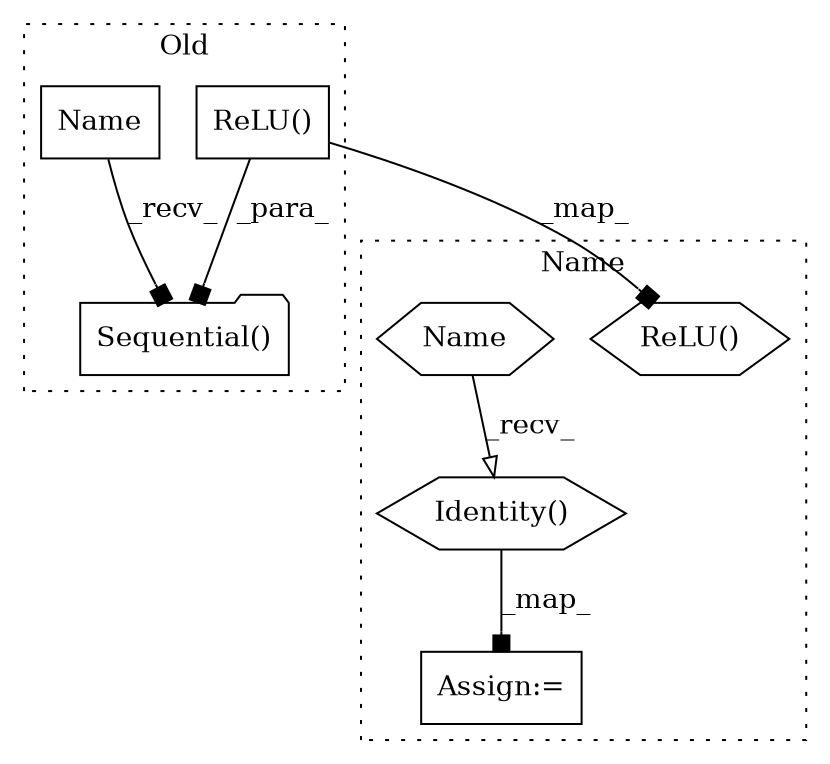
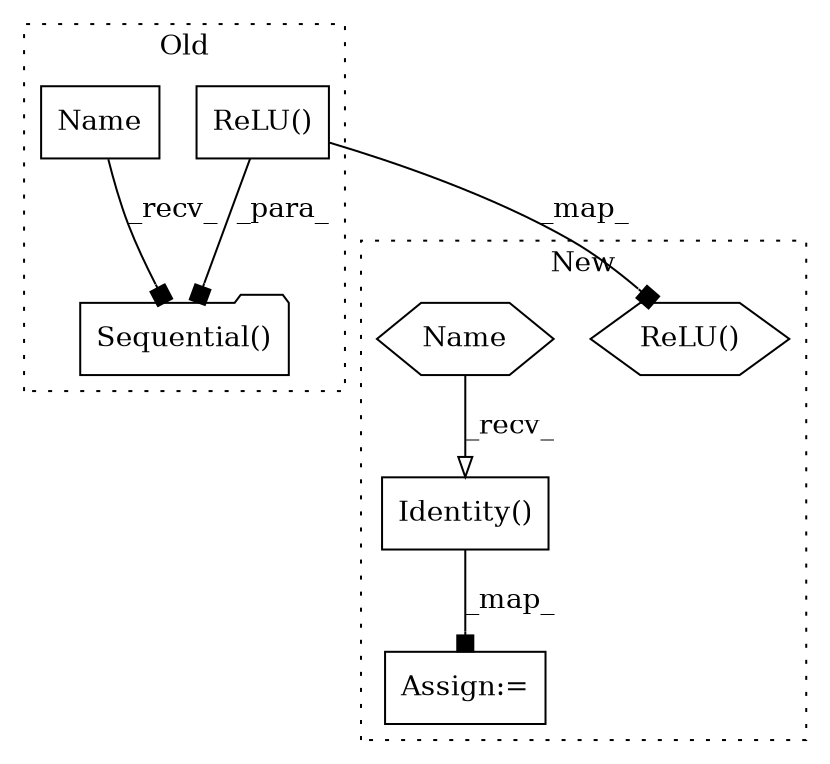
cluster "Name": label "Name" -> "New"
node "Identity()": shape hexagon -> box
